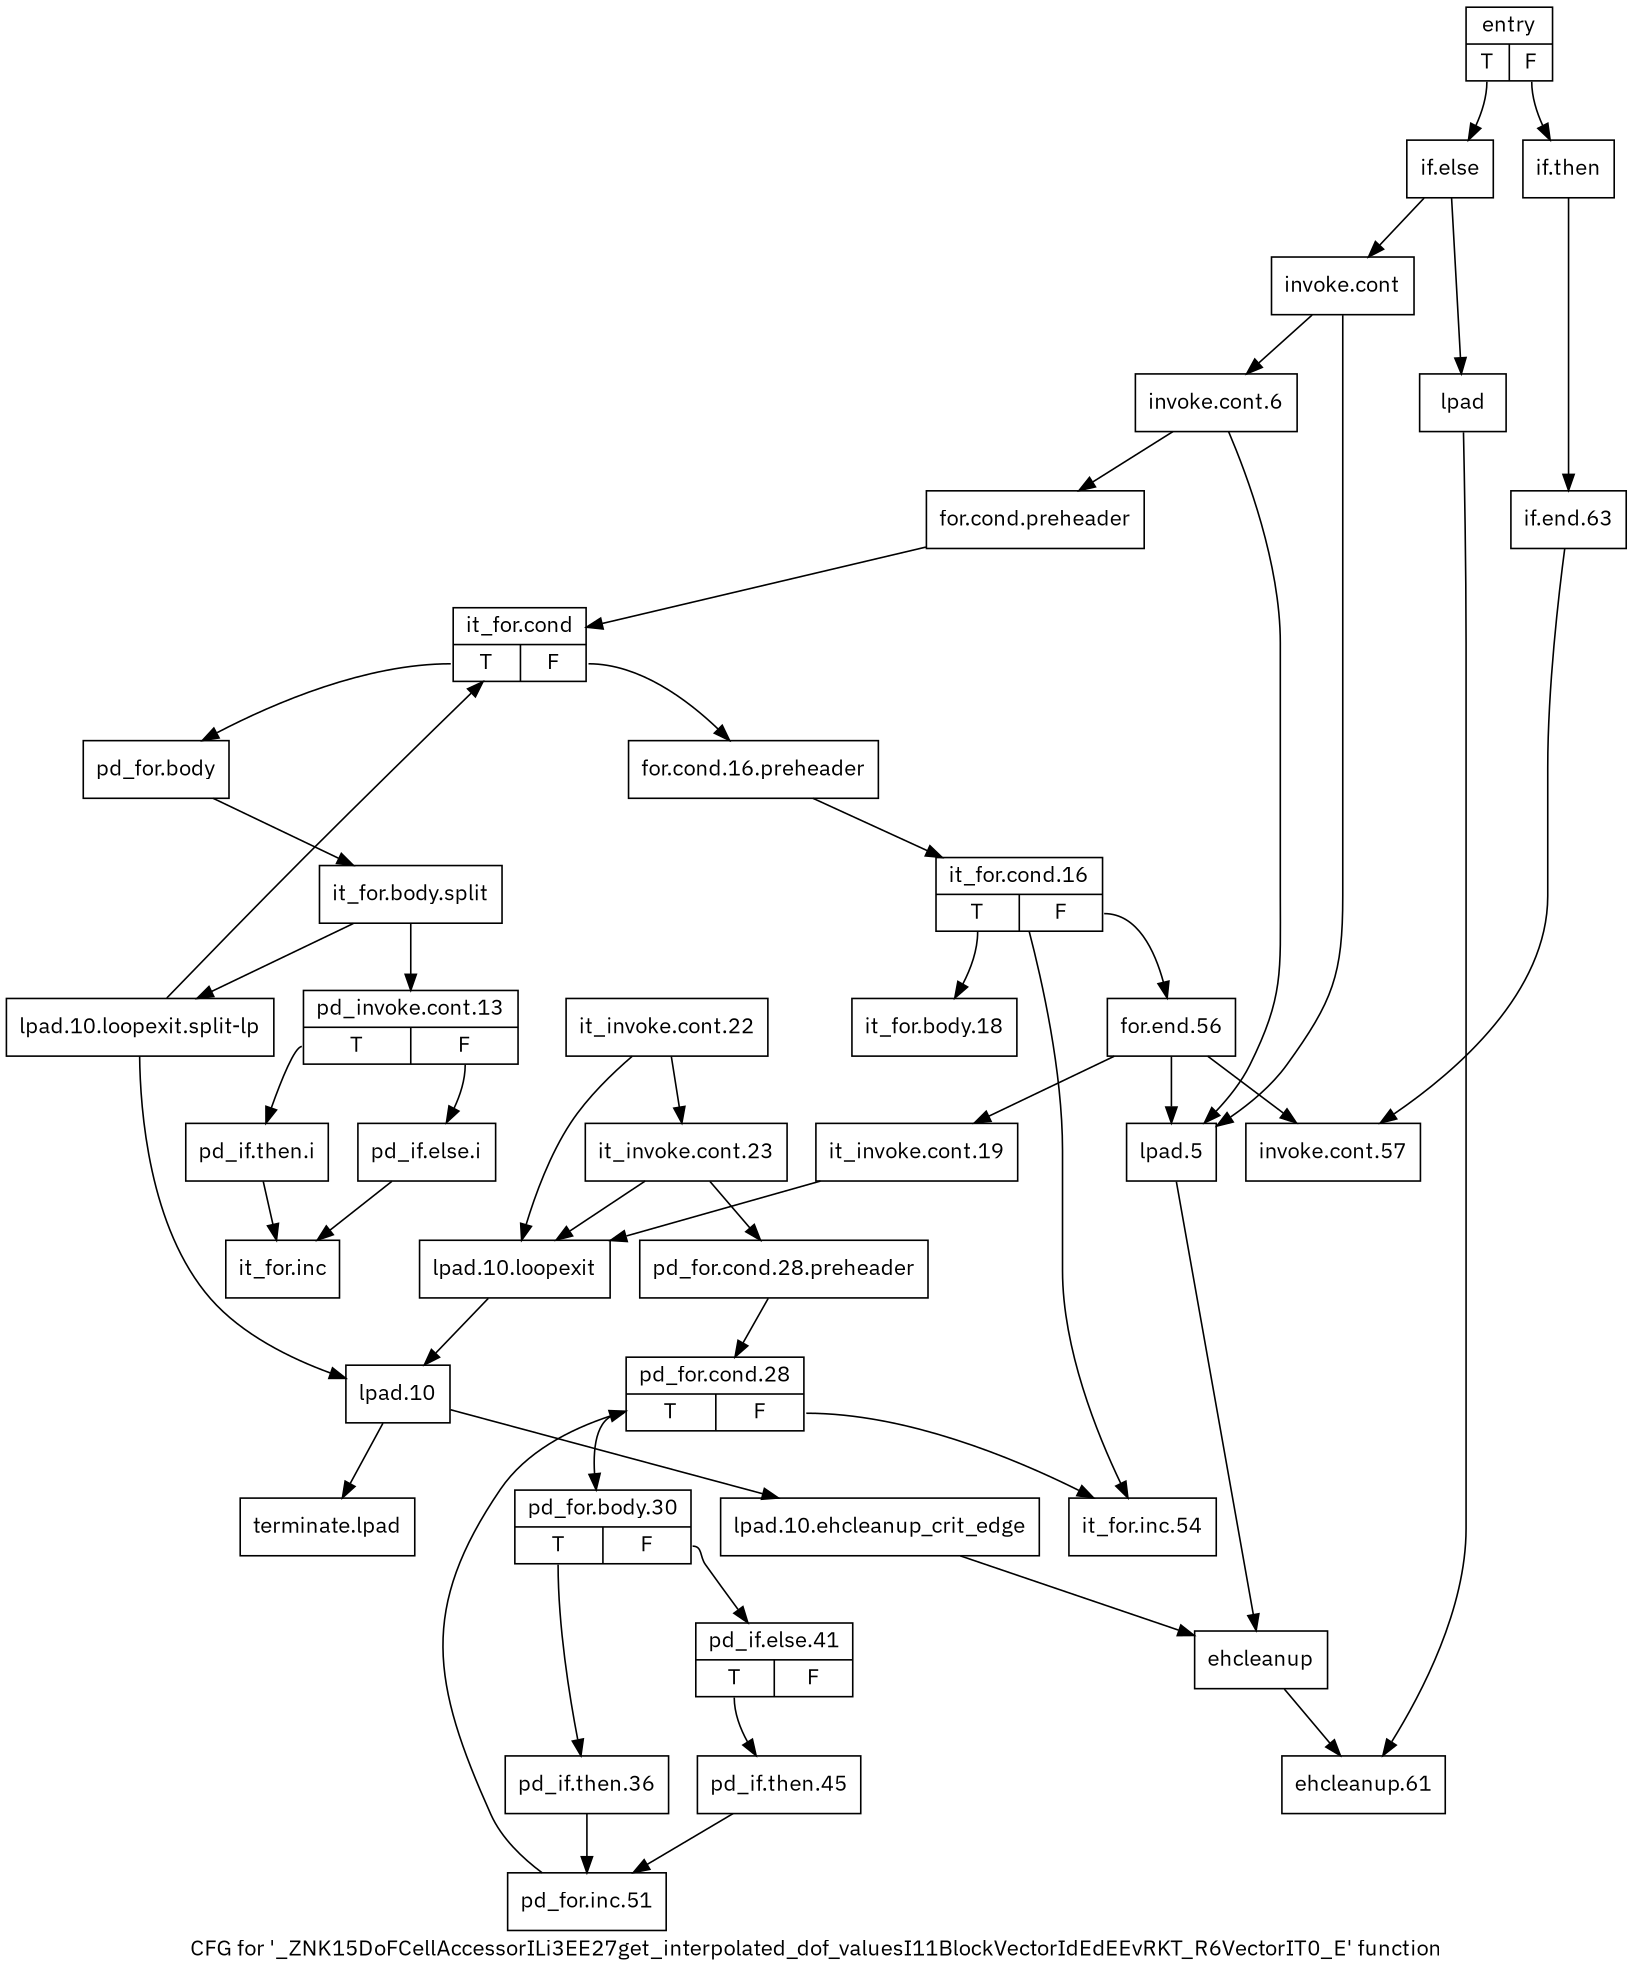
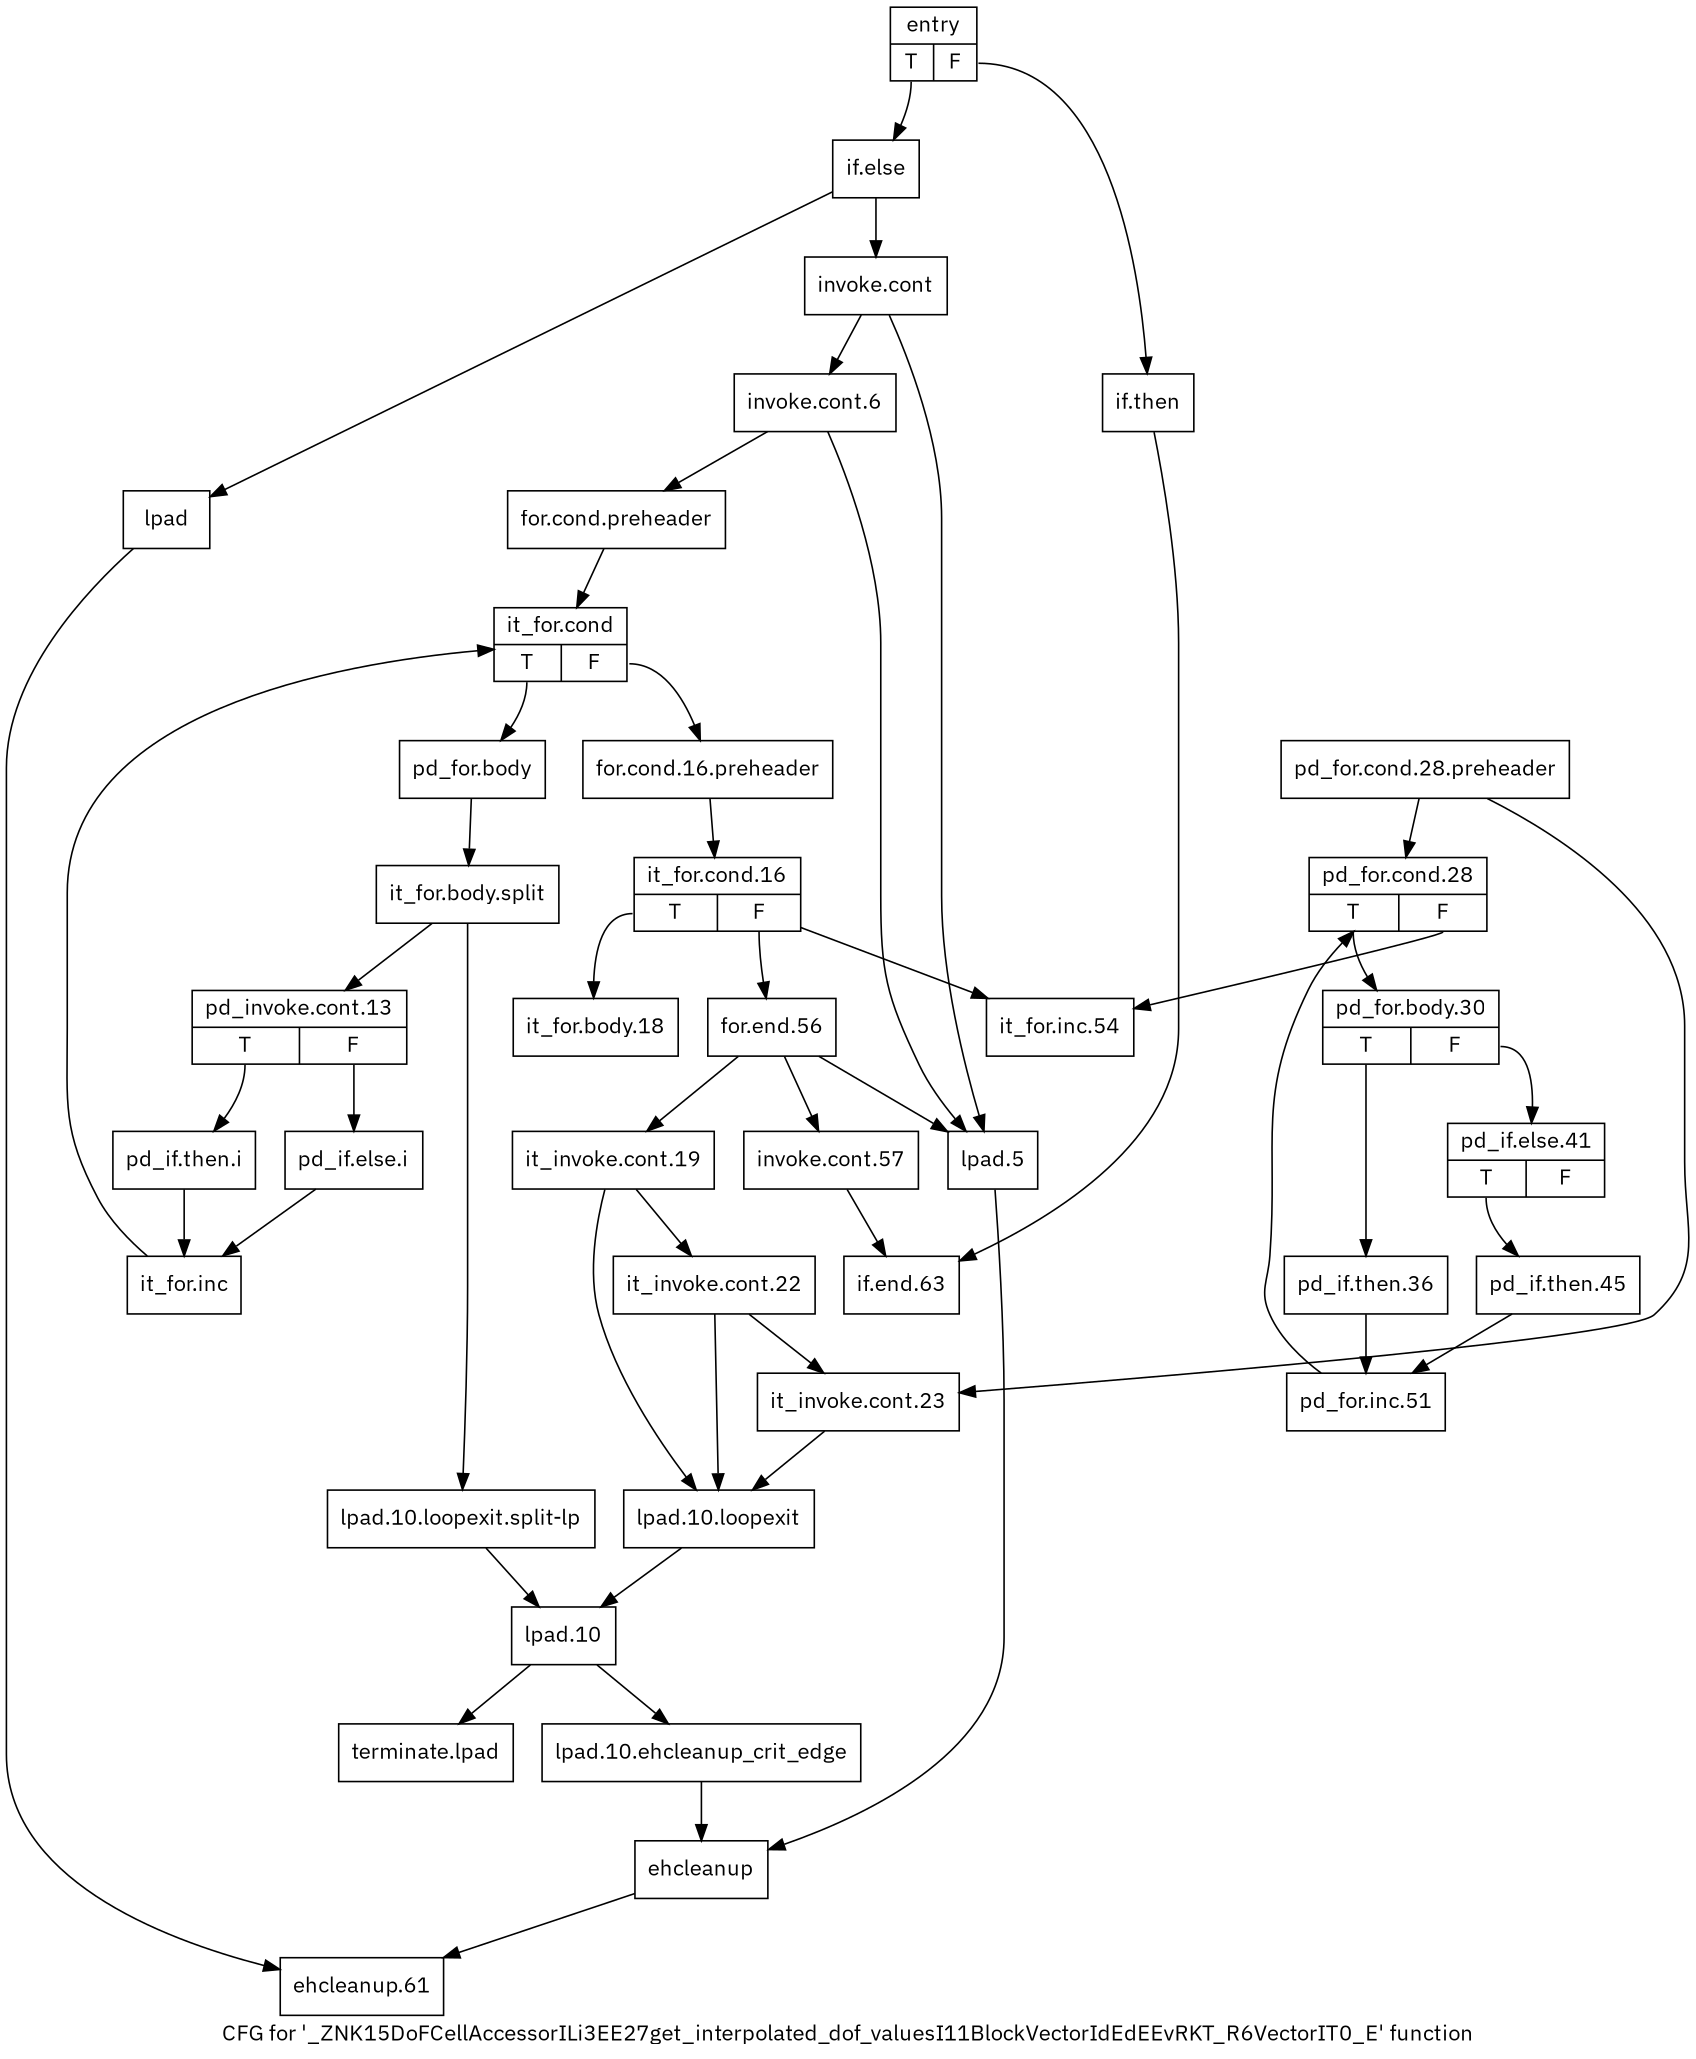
edge "lpad.10.loopexit.split-lp" -> "it_for.cond": now "it_for.inc" -> "it_for.cond"
edge "if.end.63" -> "invoke.cont.57": reversed
edge "it_invoke.cont.23" -> "pd_for.cond.28.preheader": reversed
edge "it_invoke.cont.19" -> "it_invoke.cont.22": added
